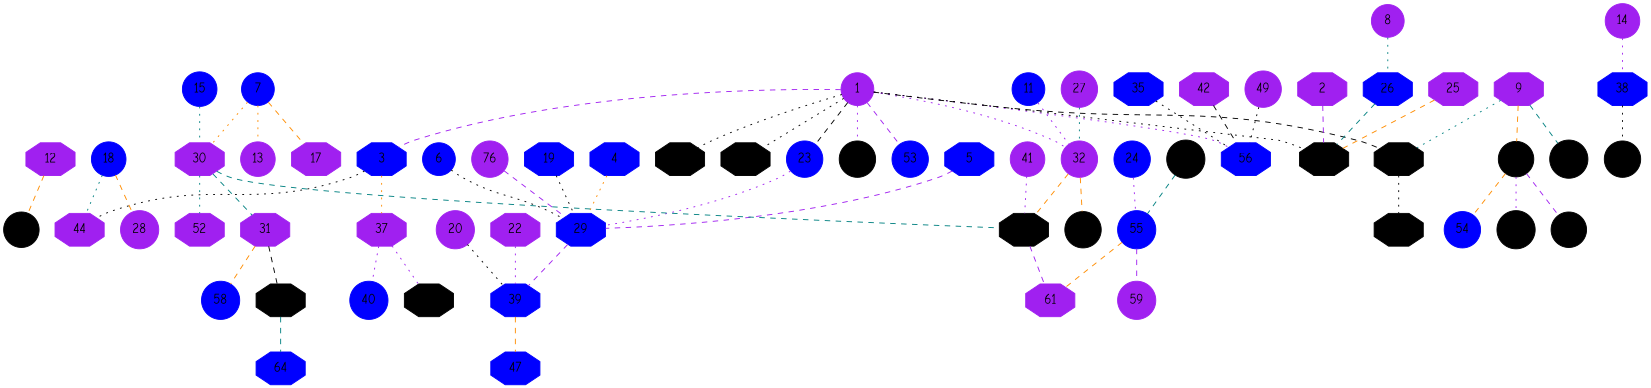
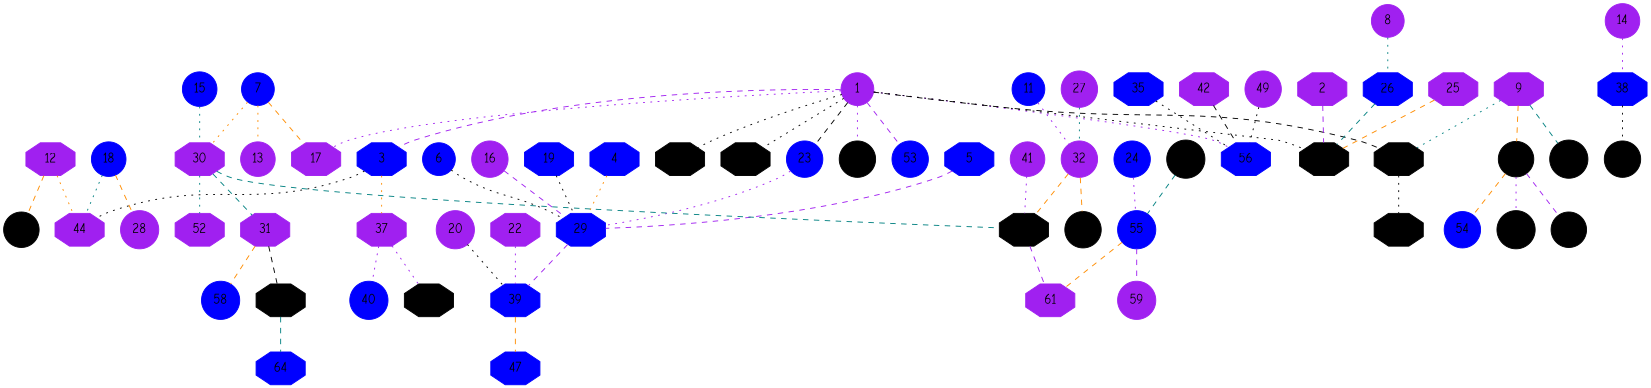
edge "1" -- "32": now "1" -- "17"
node "76": label "76" -> "16"
edge "12" -- "44": added
